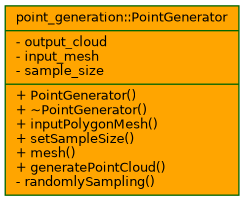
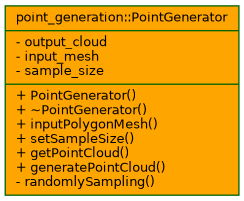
node "point_generation::PointGenerator": text "+ mesh()" -> "+ getPointCloud()"
